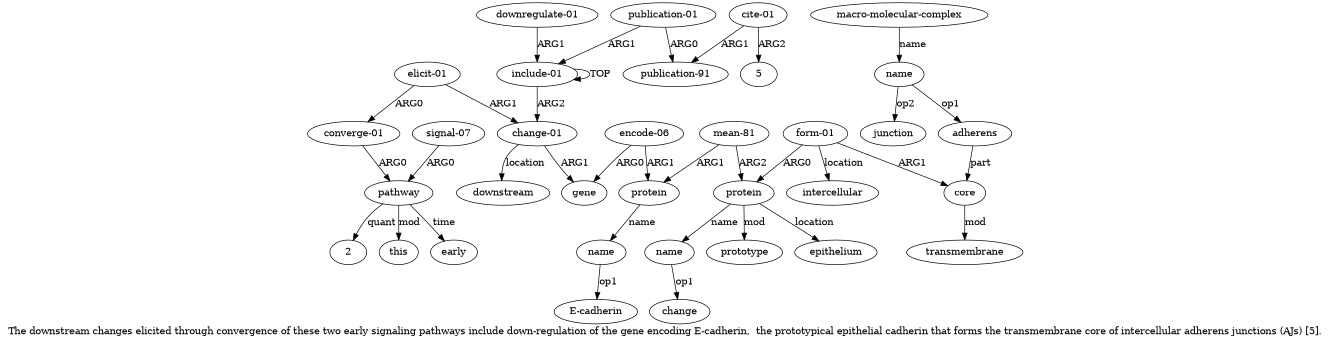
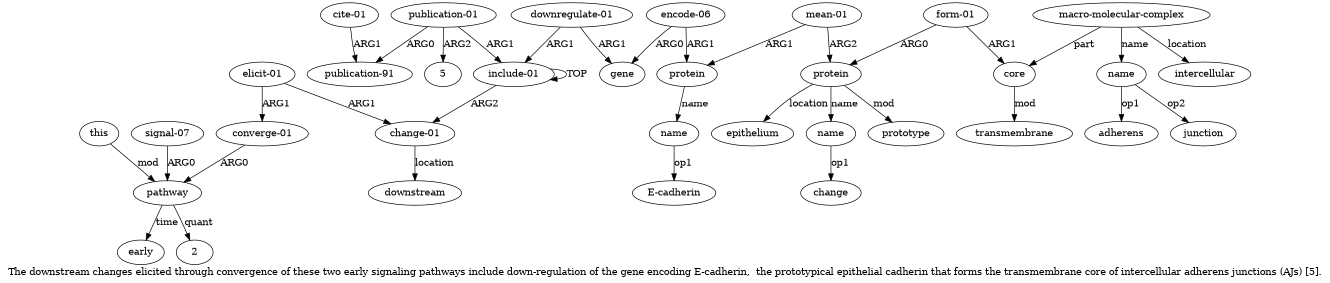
edge "cite-01" -> "5": now "publication-01" -> "5"
edge "elicit-01" -> "converge-01": label "ARG0" -> "ARG1"
node "mean-81": label "mean-81" -> "mean-01"
edge "form-01" -> "intercellular": now "macro-molecular-complex" -> "intercellular"
edge "adherens" -> "core": now "macro-molecular-complex" -> "core"
edge "change-01" -> "gene": now "downregulate-01" -> "gene"
edge "pathway" -> "this": reversed
